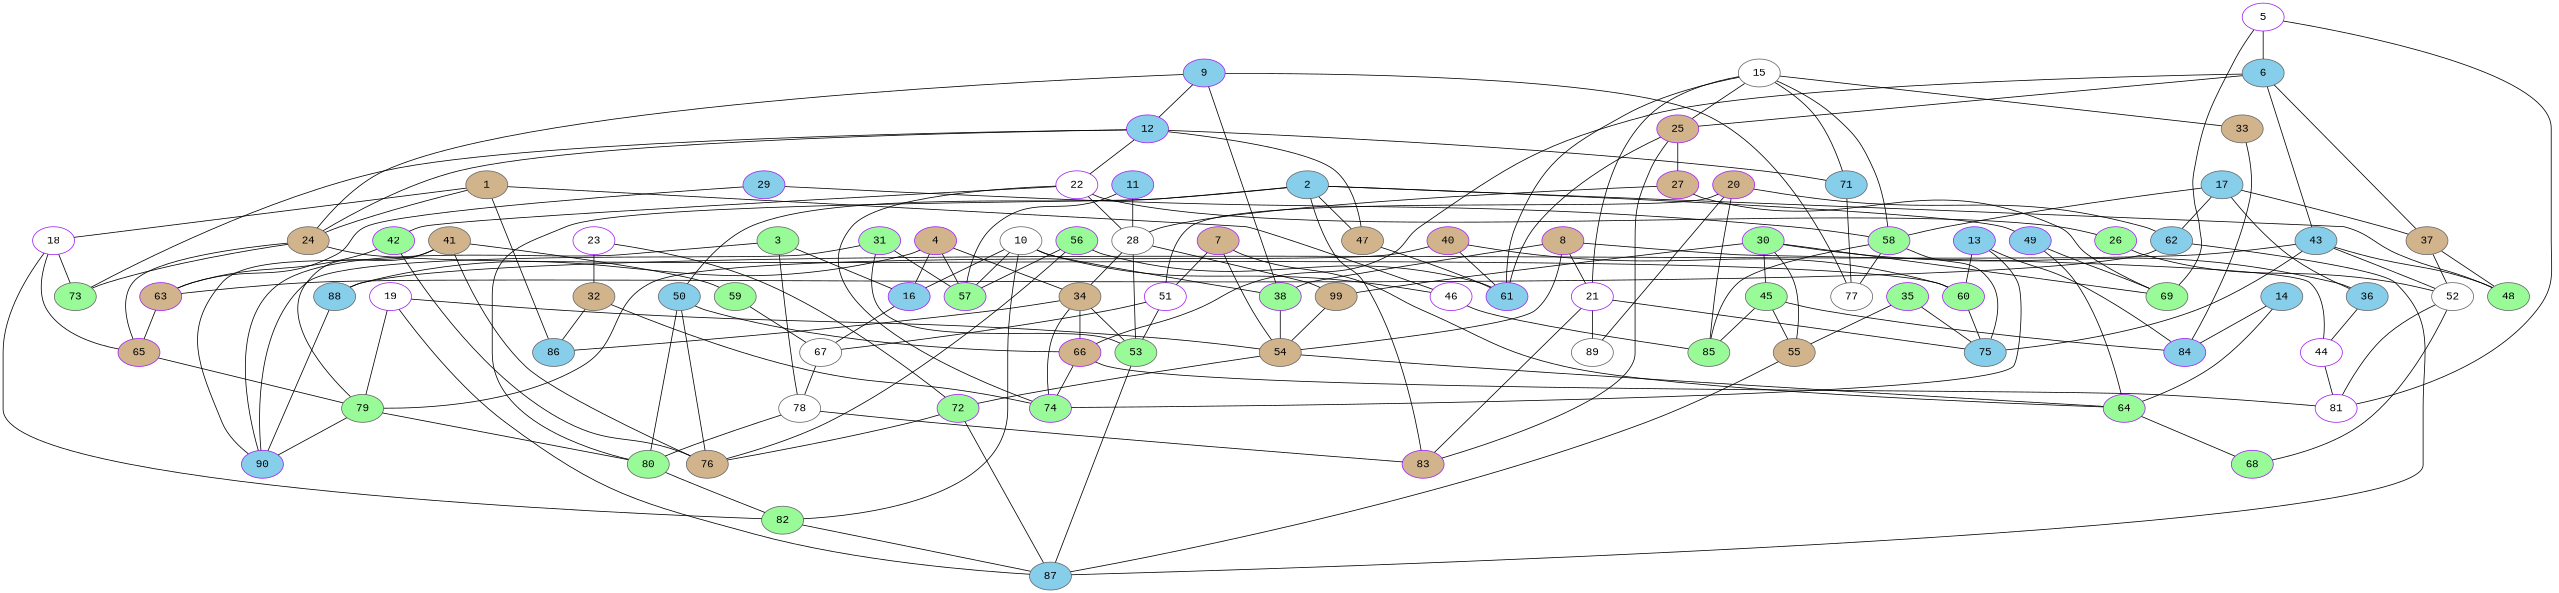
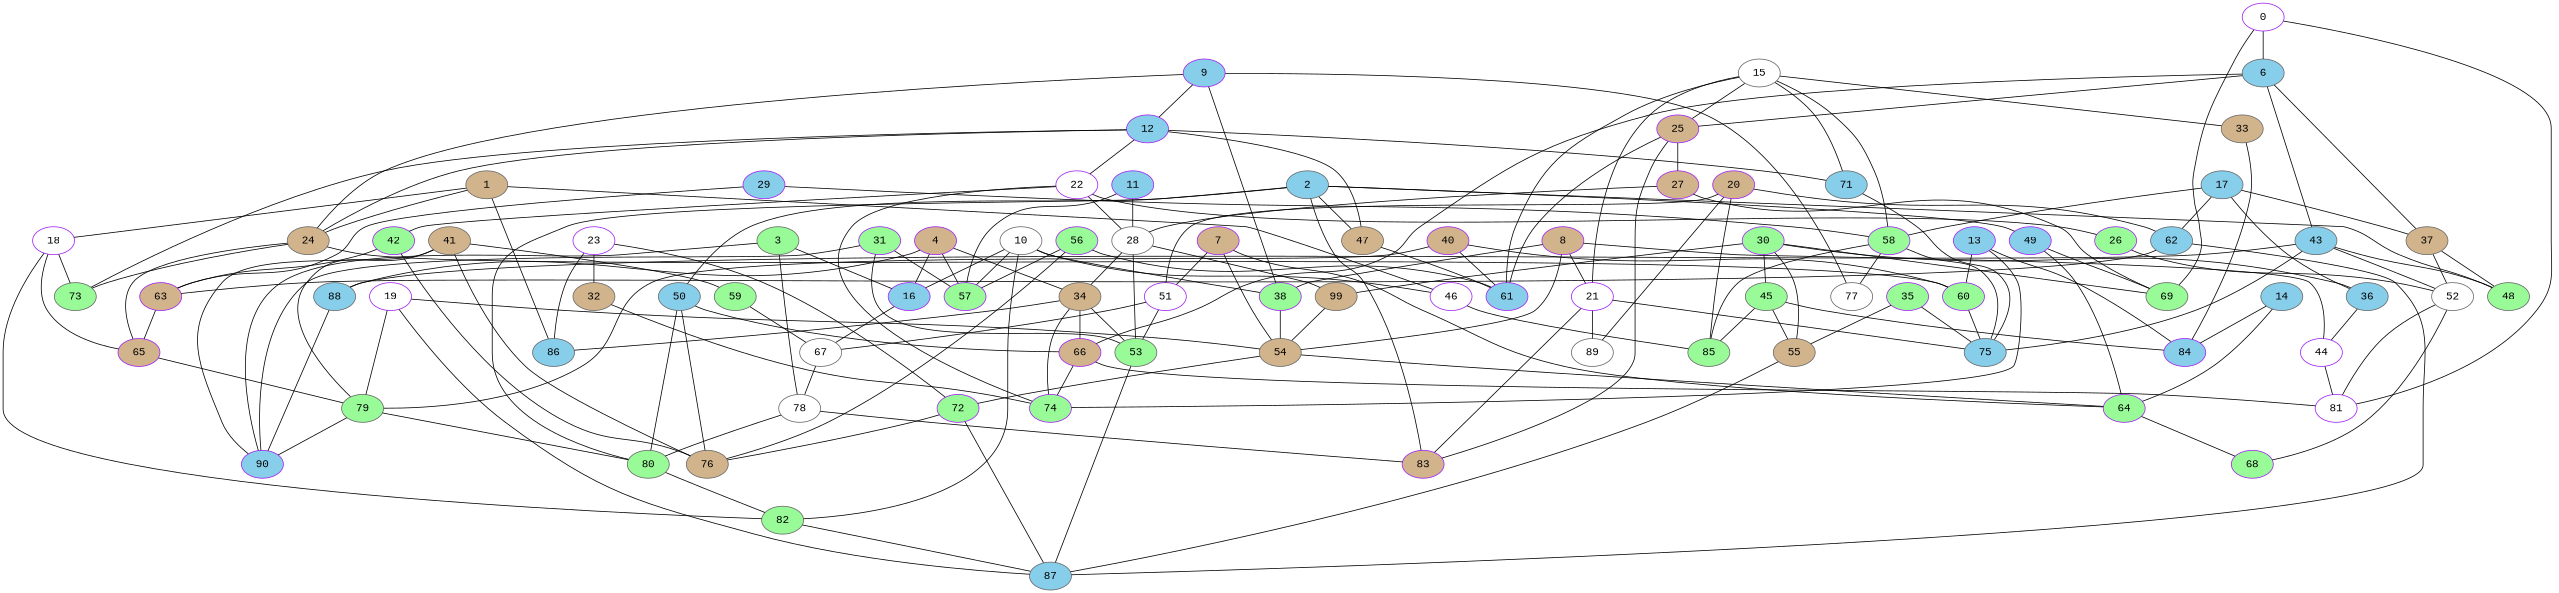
node "5": label "5" -> "0"
edge "71" -- "77": now "71" -- "75"
edge "32" -- "86": now "23" -- "86"
